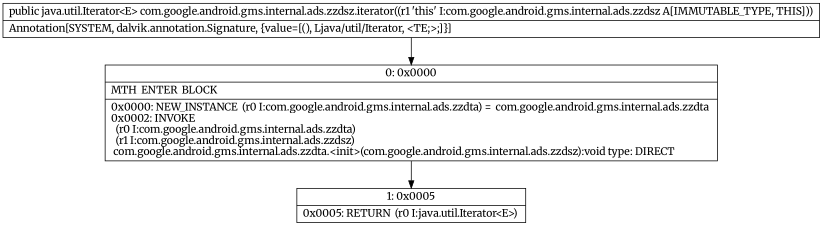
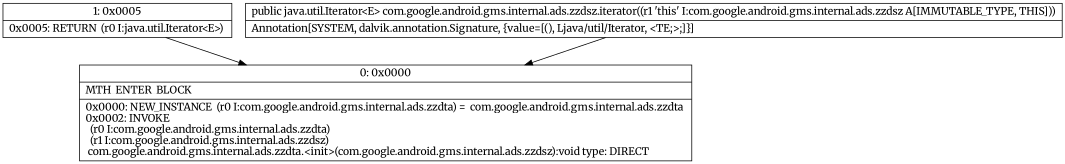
edge "0: 0x0000" -> "1: 0x0005": reversed
